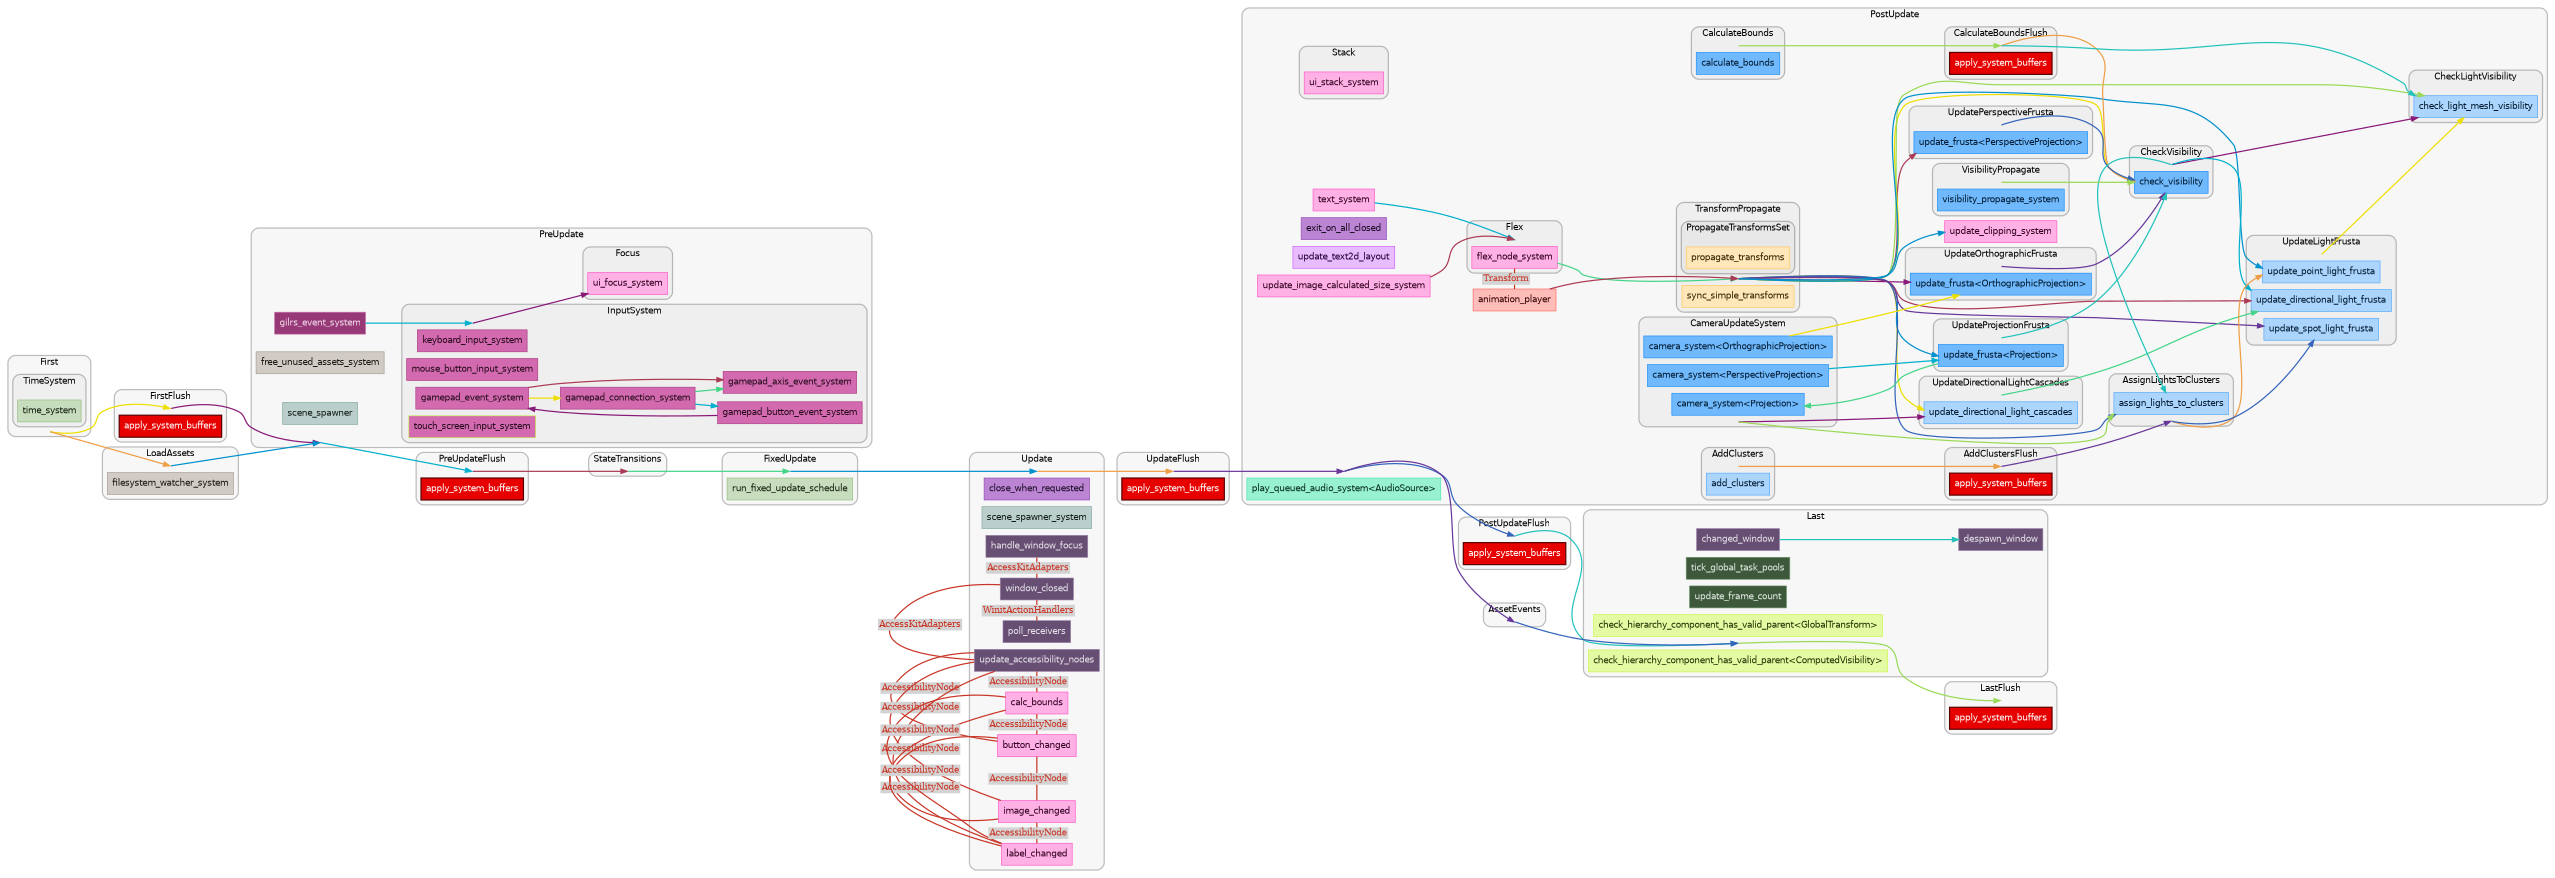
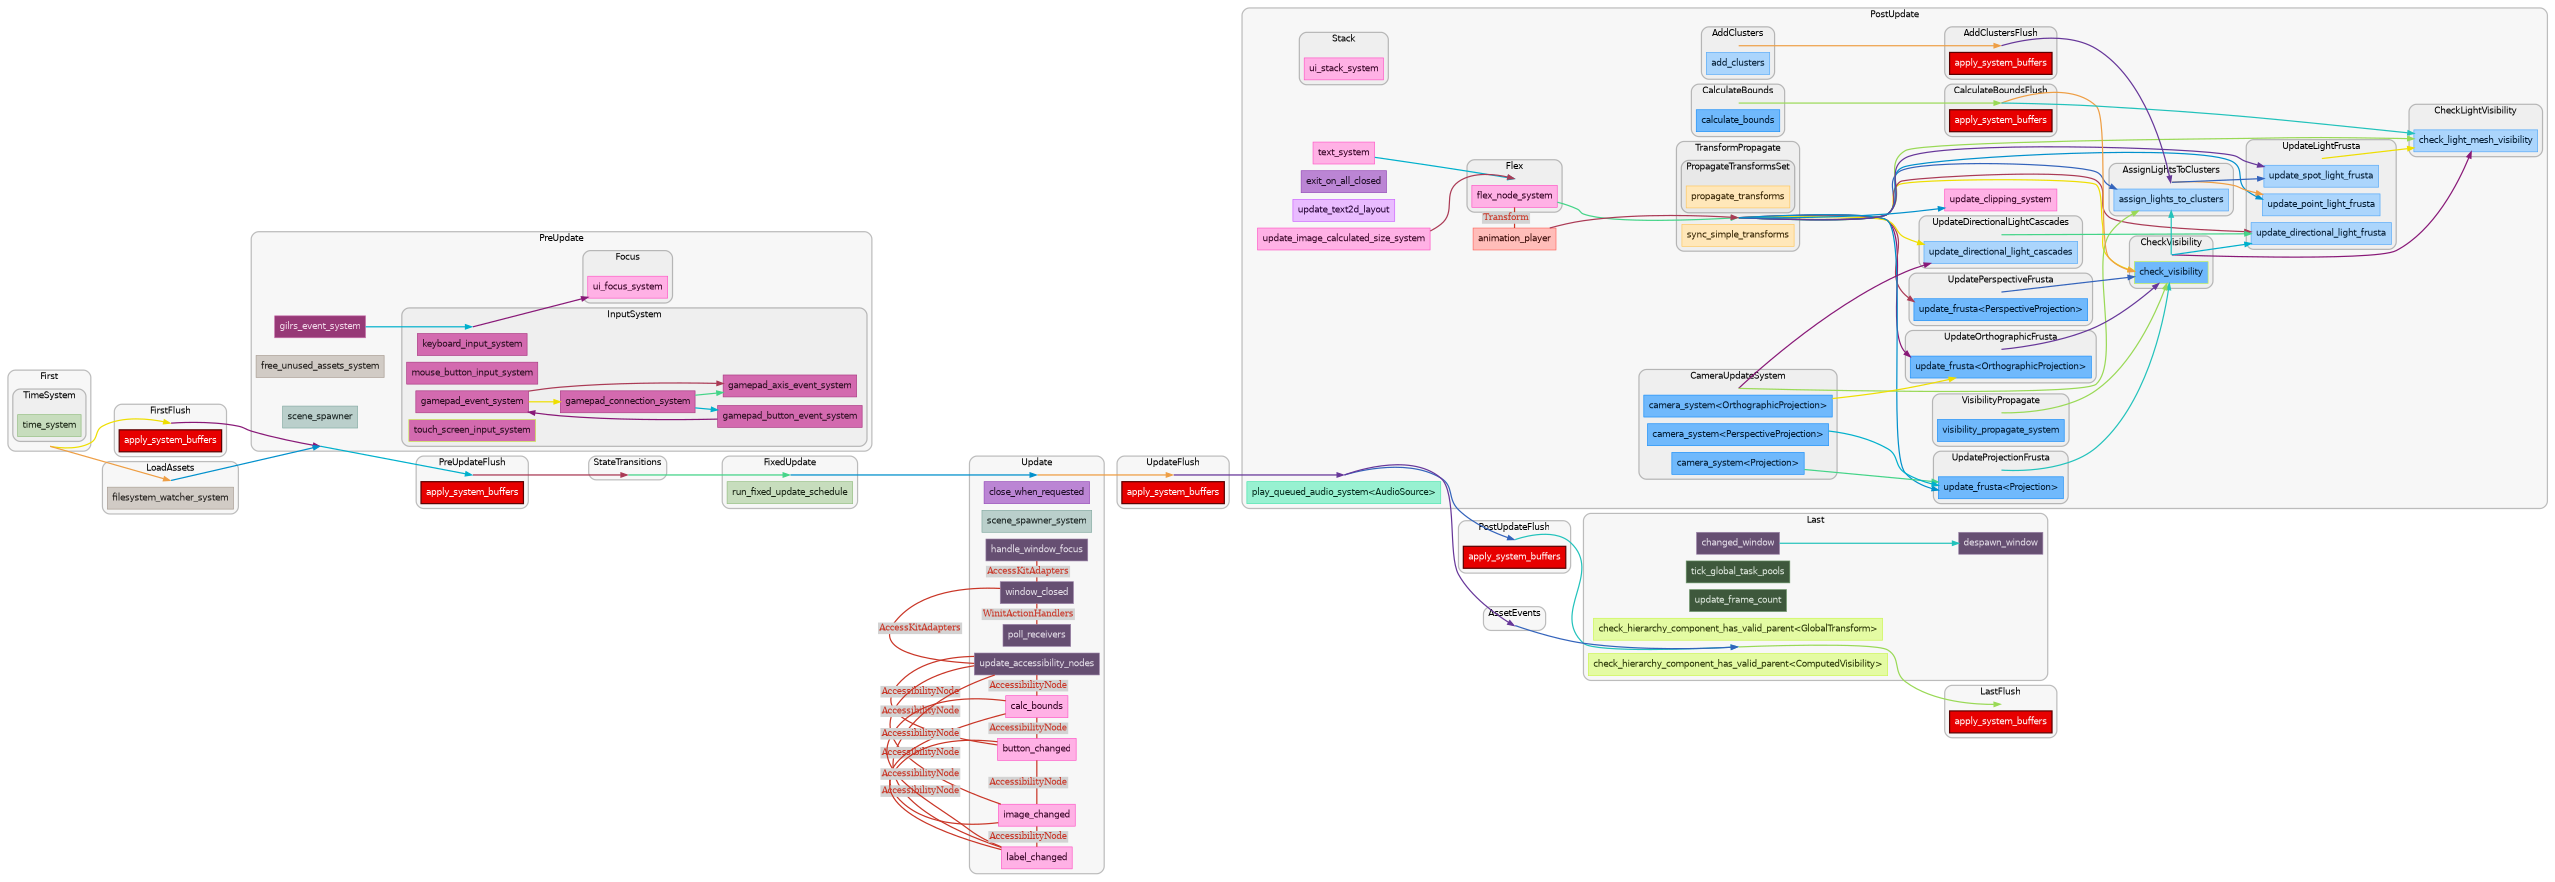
node "check_visibility": color #0c88f9 -> #c7f641
edge "update_frusta<Projection>" -> "camera_system<Projection>": reversed
